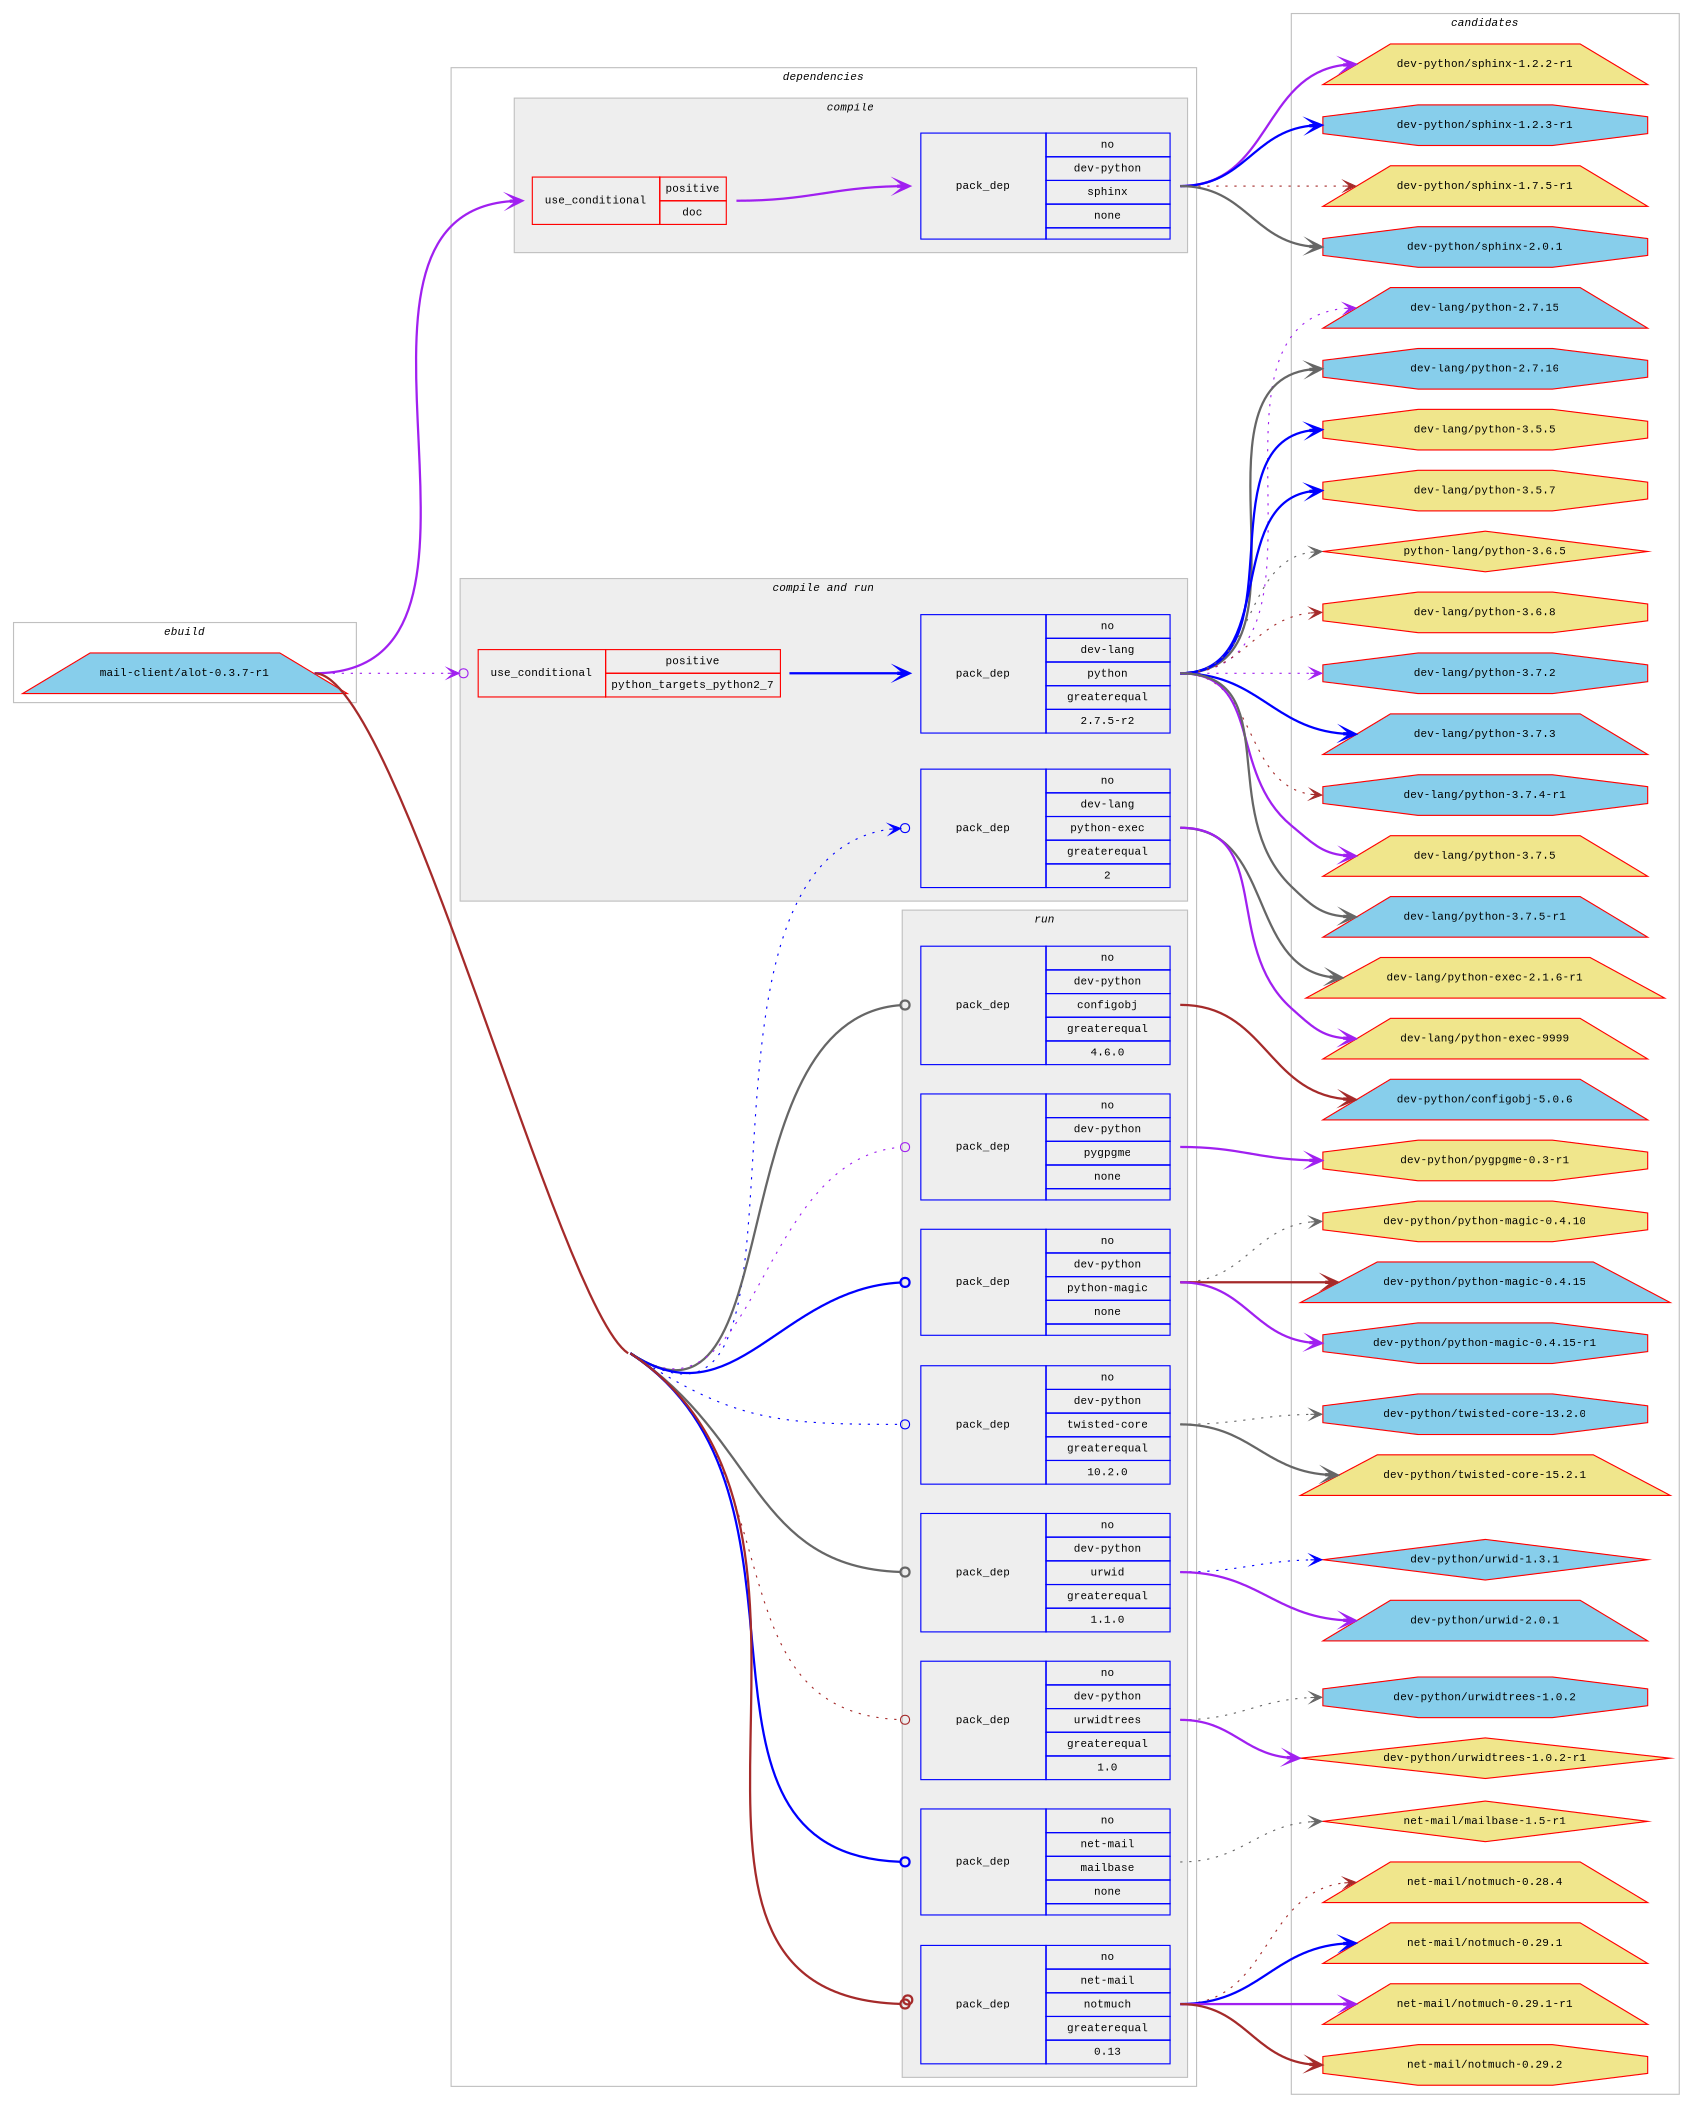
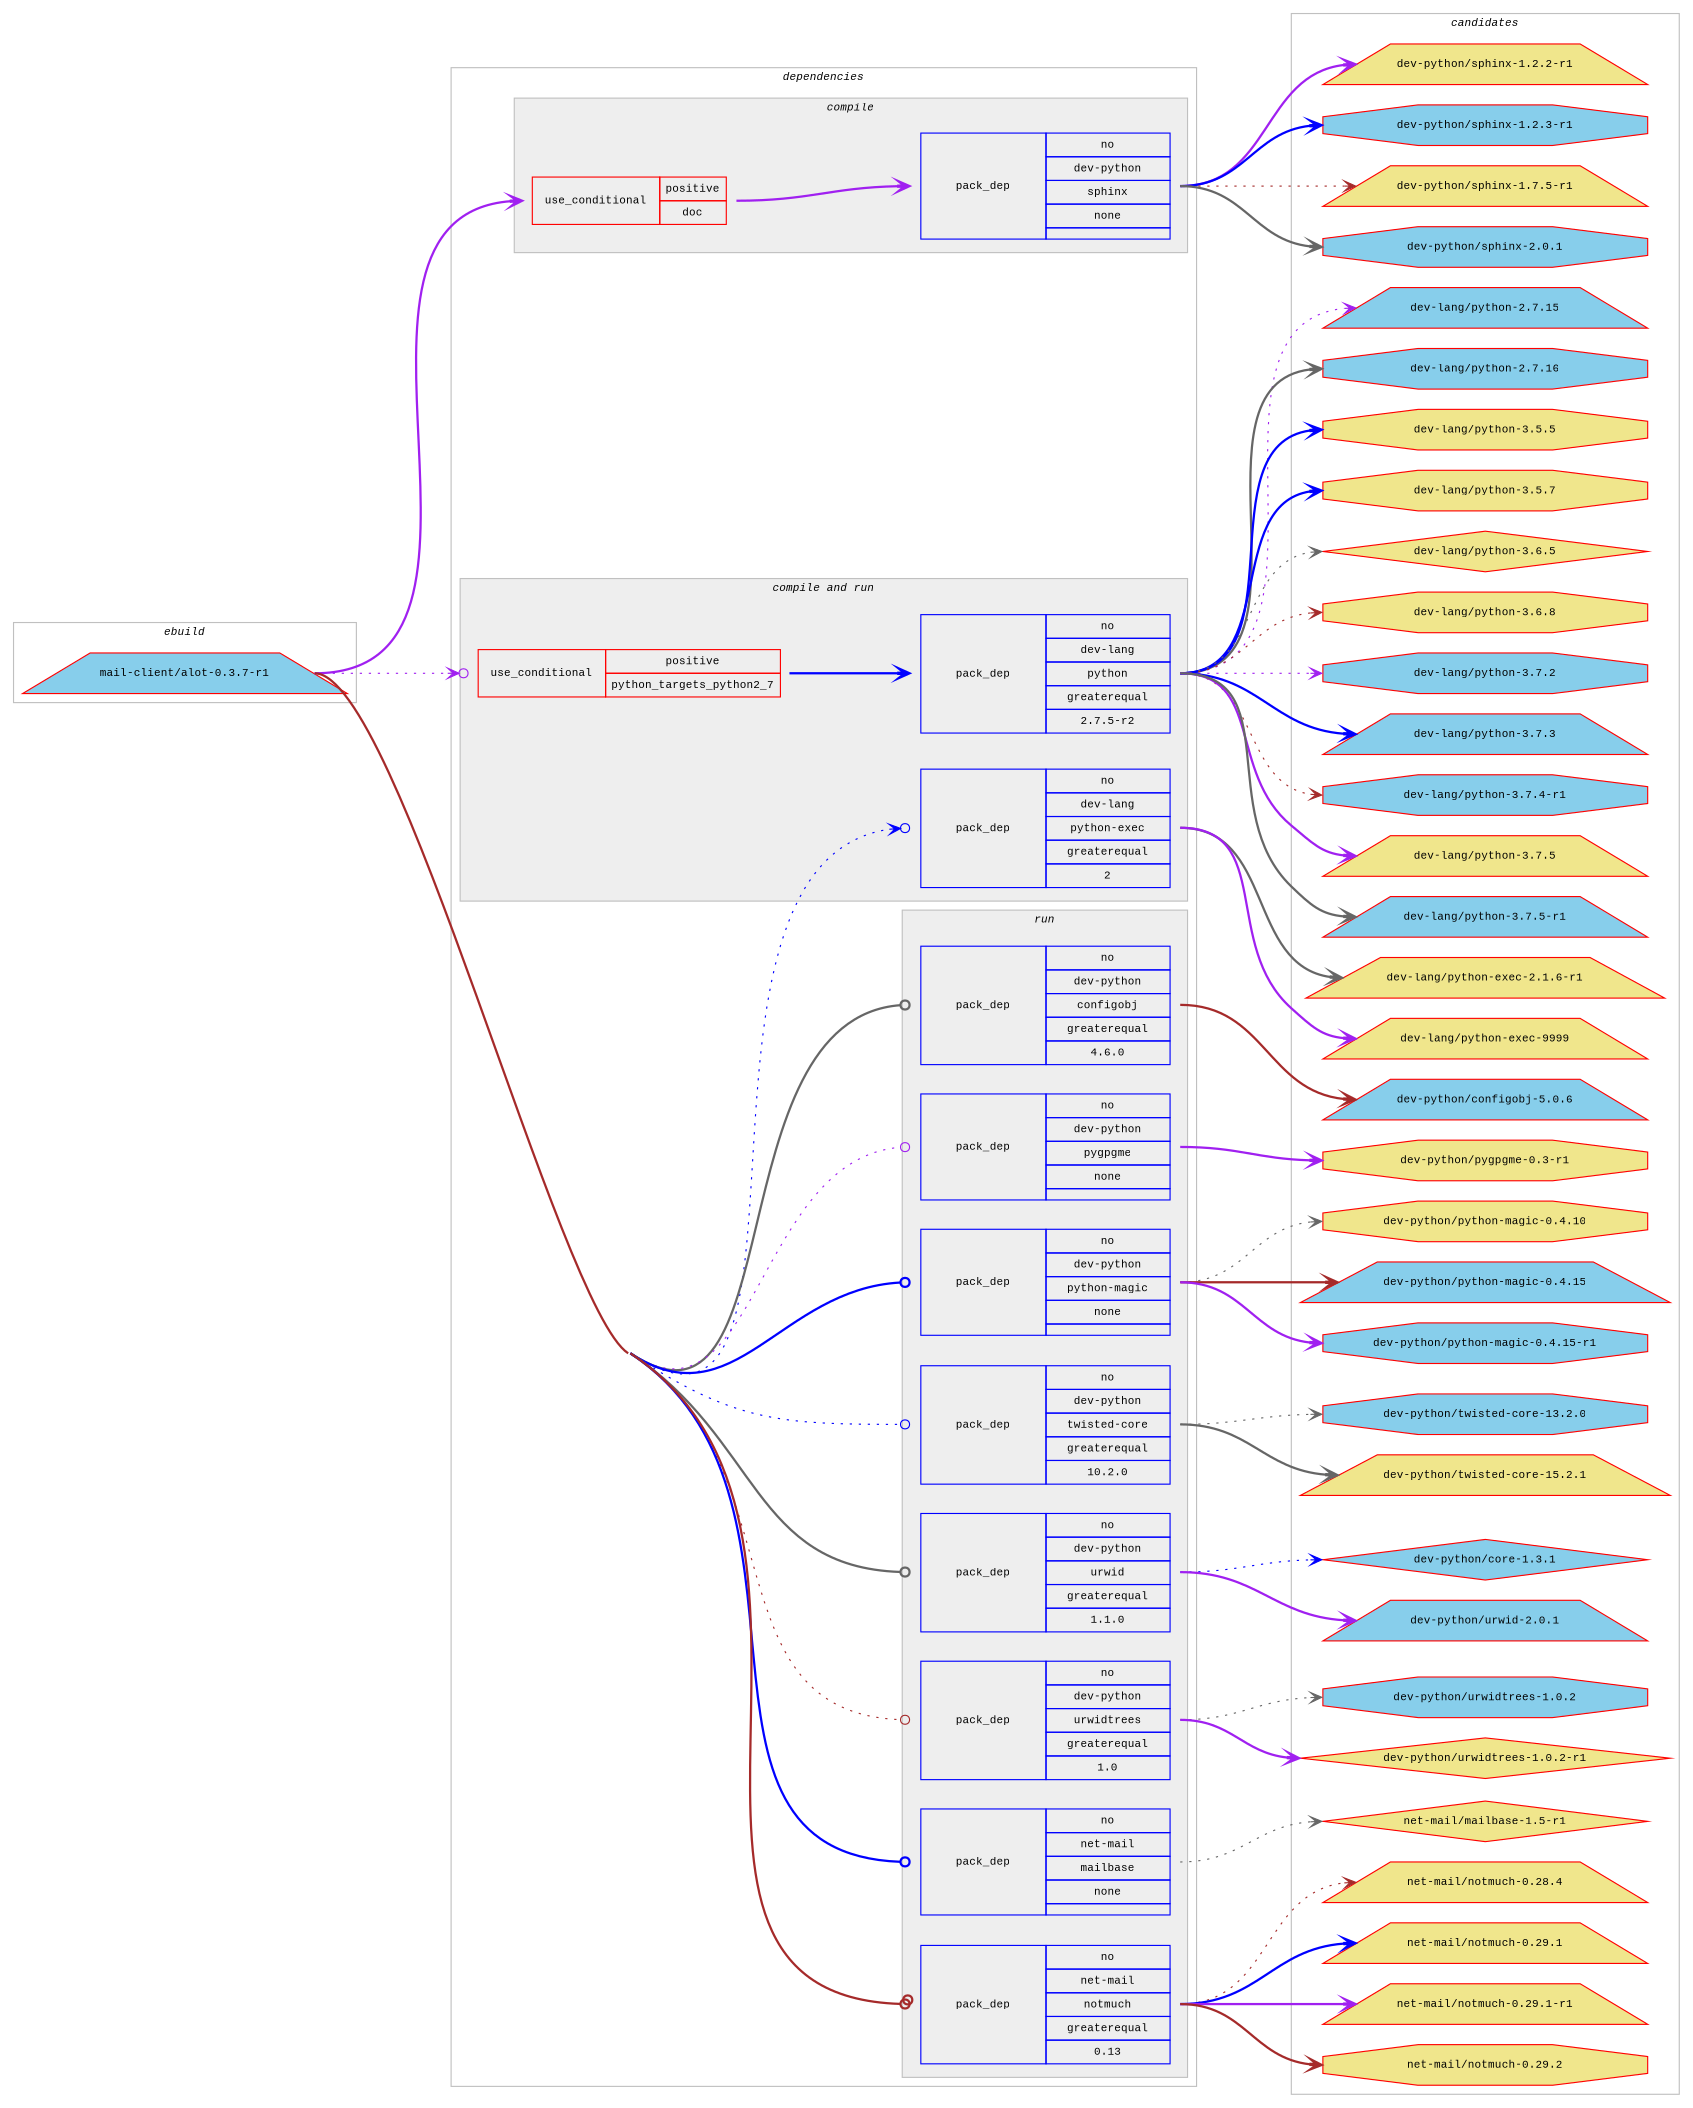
node "python-lang/python-3.6.5": label "python-lang/python-3.6.5" -> "dev-lang/python-3.6.5"
node "dev-python/urwid-1.3.1": label "dev-python/urwid-1.3.1" -> "dev-python/core-1.3.1"
